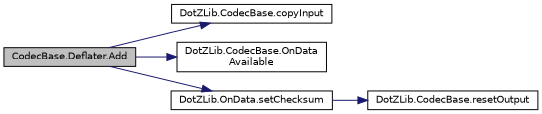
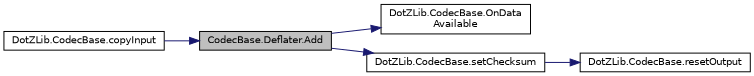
edge "CodecBase.Deflater.Add" -> "DotZLib.CodecBase.copyInput": reversed
node "DotZLib.OnData.setChecksum": label "DotZLib.OnData.setChecksum" -> "DotZLib.CodecBase.setChecksum"
